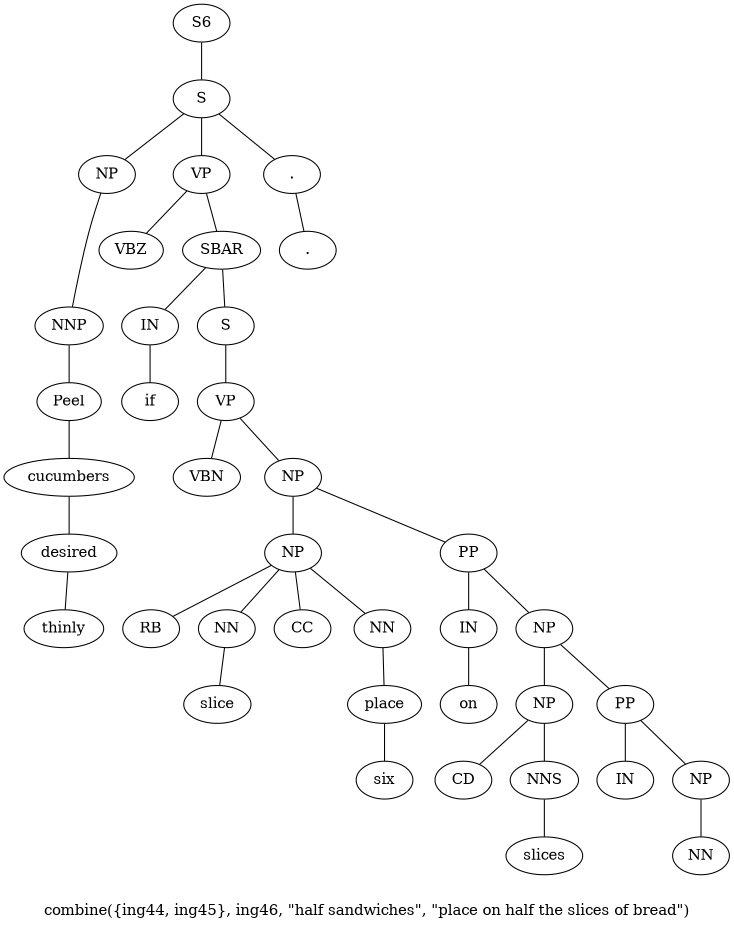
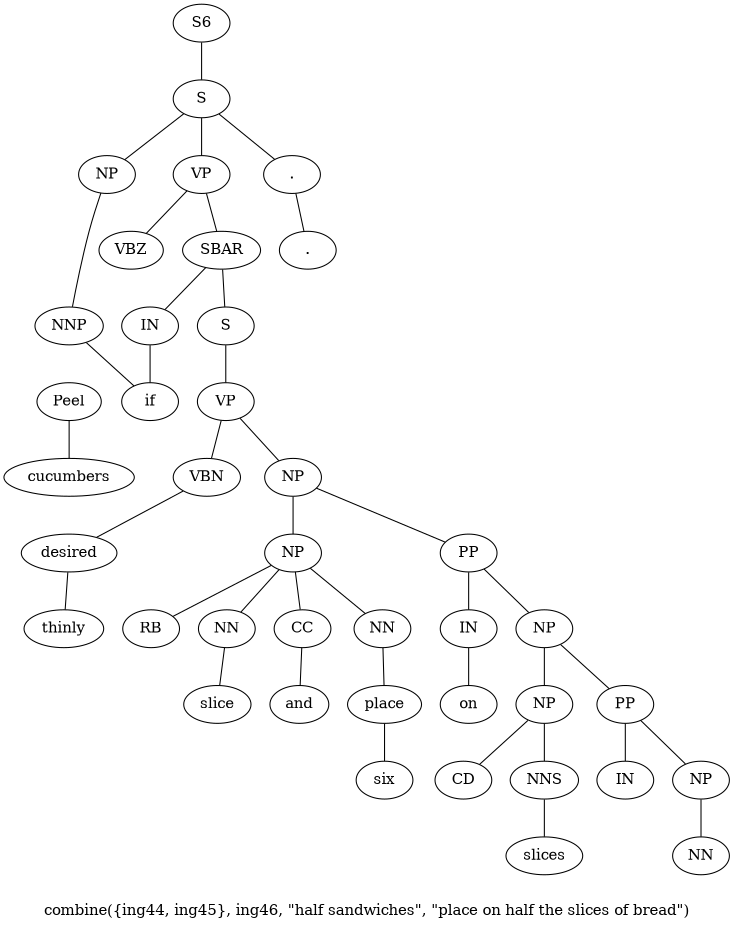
edge "NNP" -- "Peel": now "NNP" -- "if"
edge "cucumbers" -- "desired": now "VBN" -- "desired"
node "and": added
